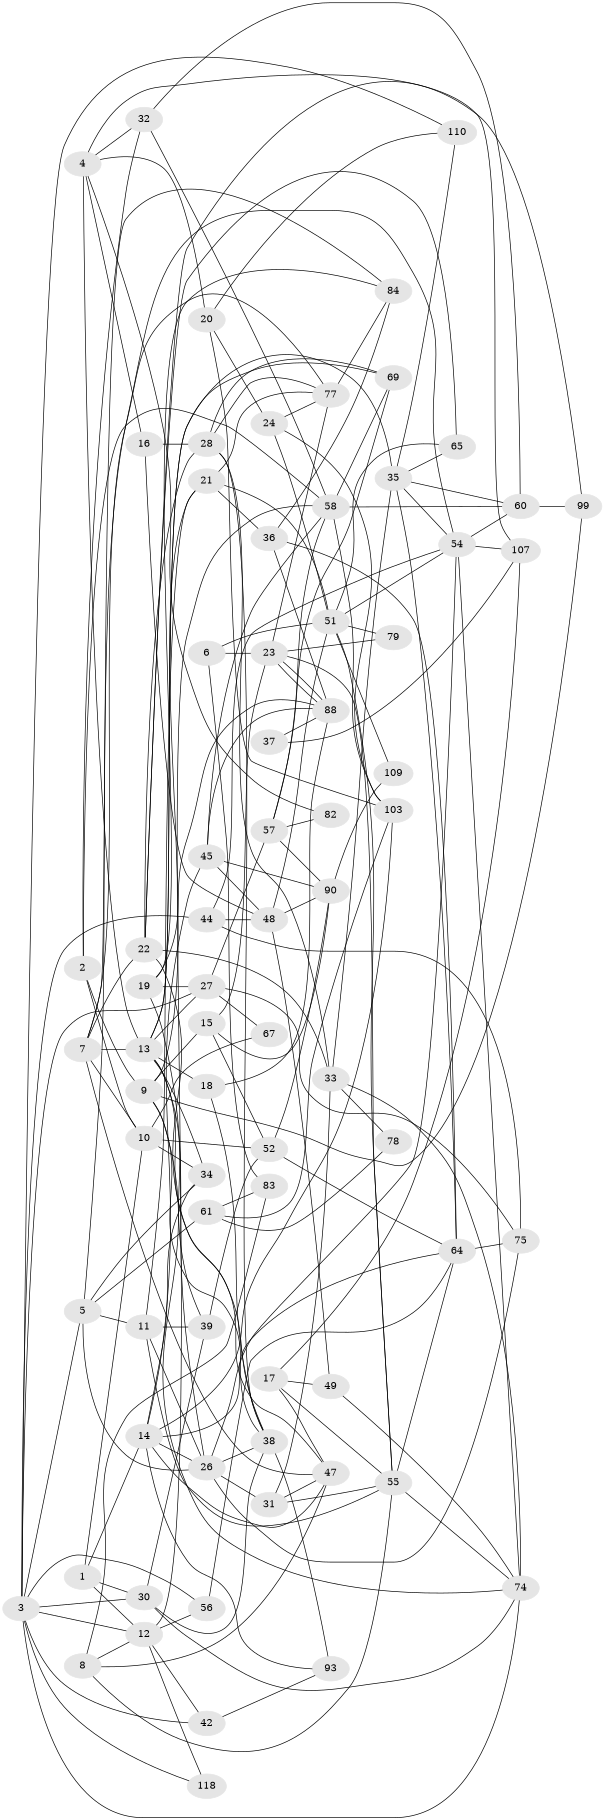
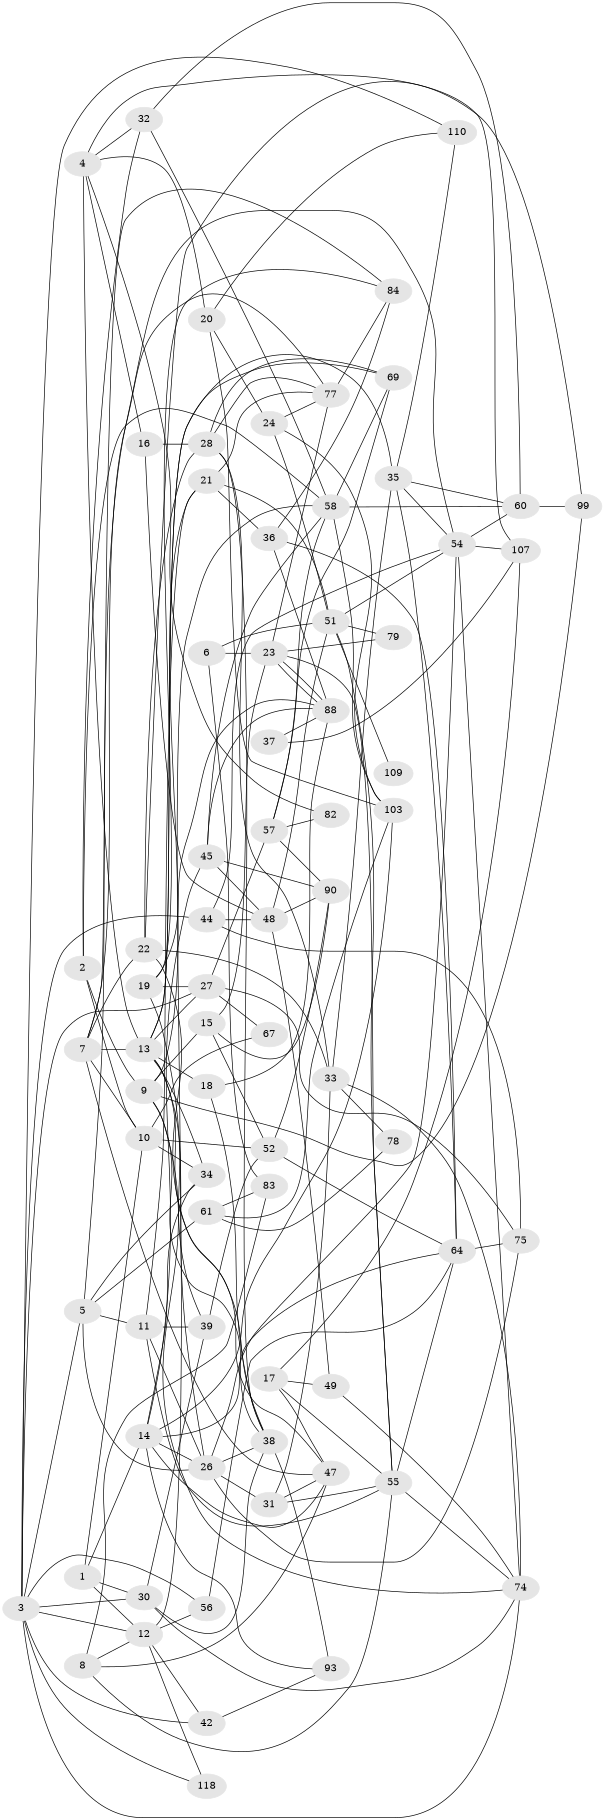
node "65": removed
edge "109" -- "90": removed
